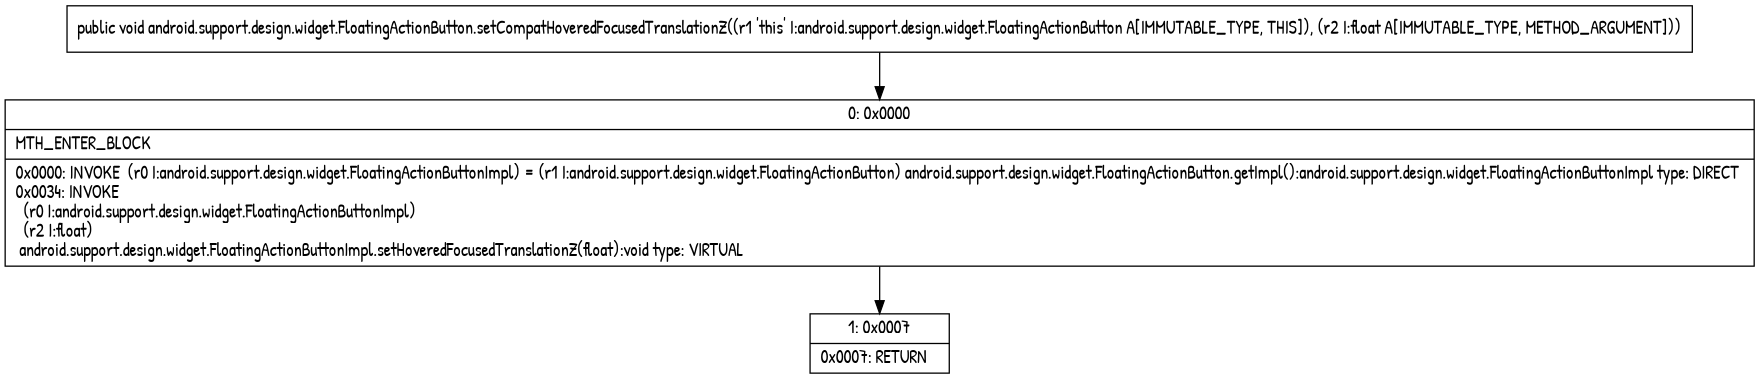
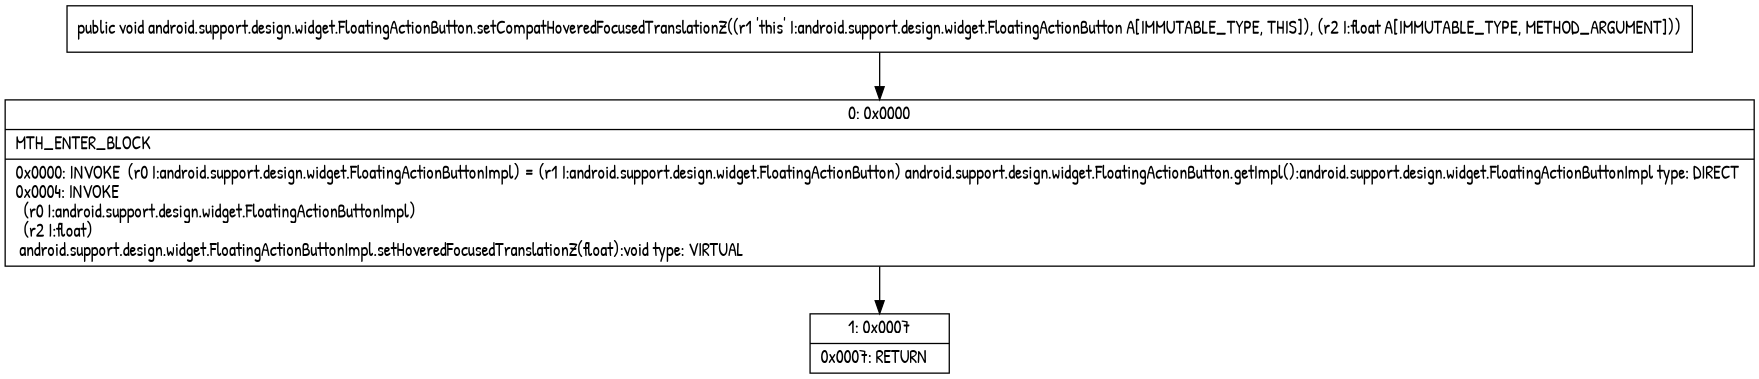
node "0: 0x0000": text "0x0034: INVOKE" -> "0x0004: INVOKE"
